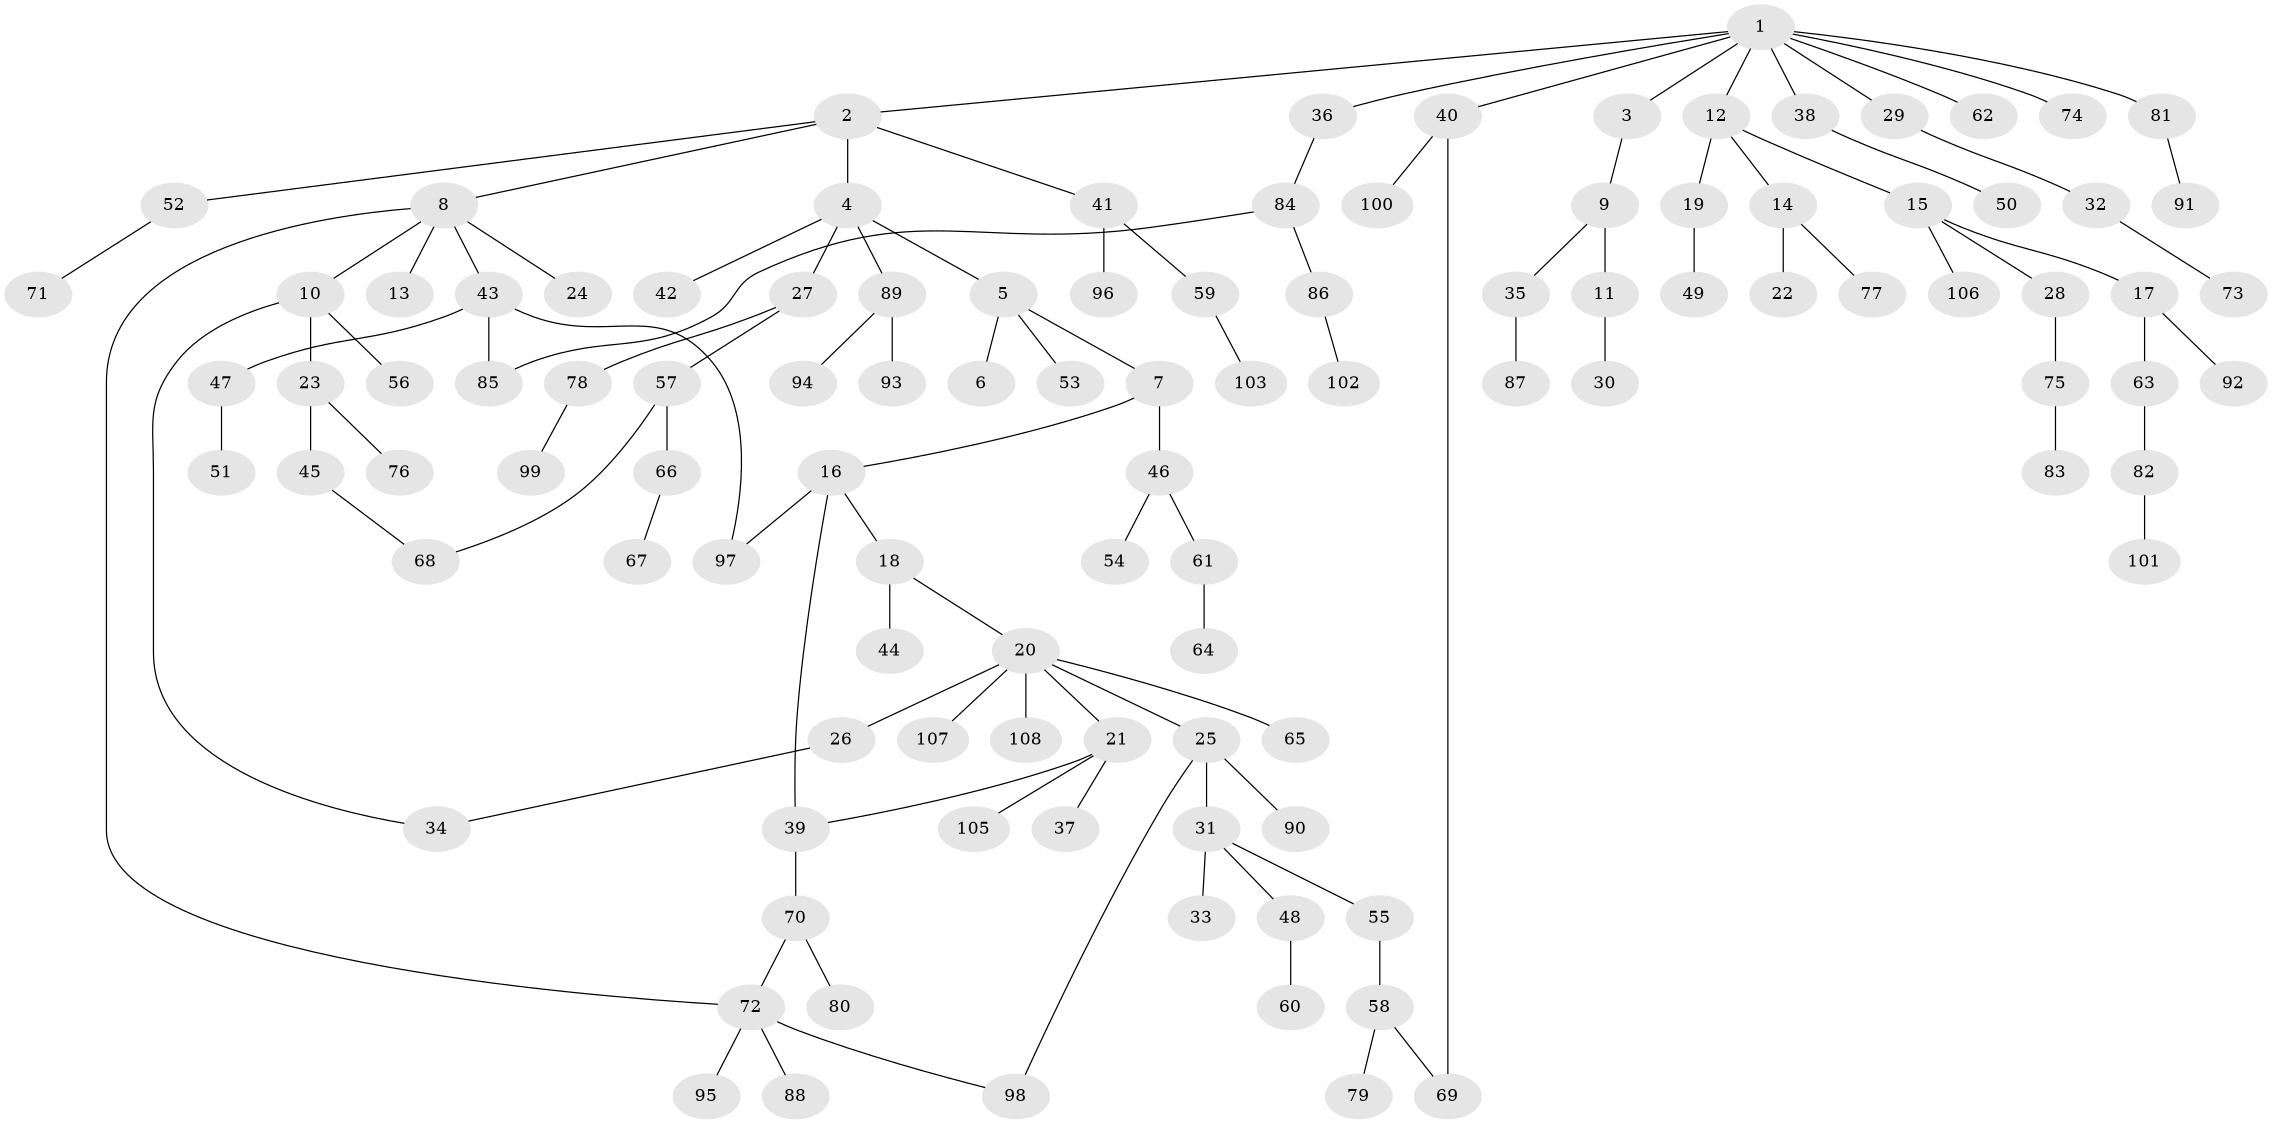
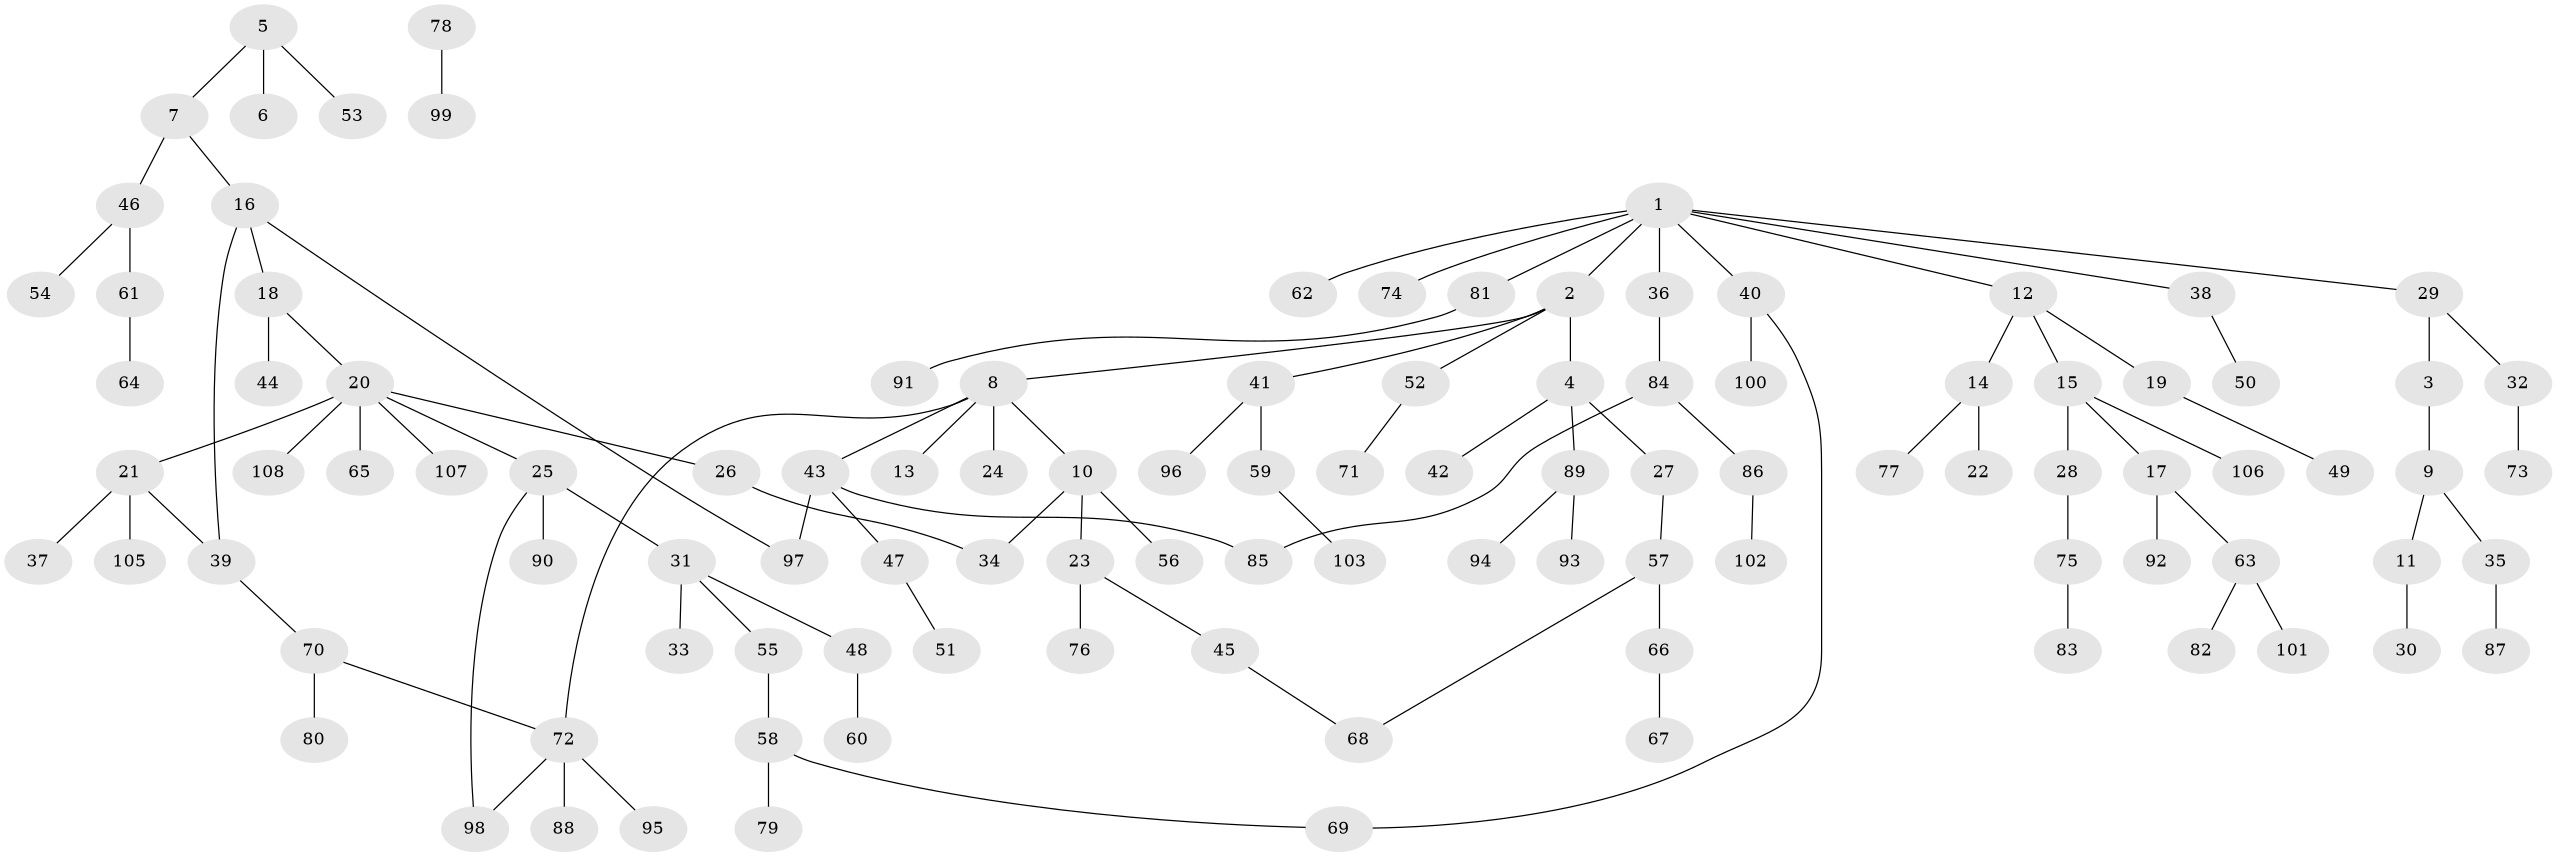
edge "1" -- "3": now "29" -- "3"
edge "4" -- "5": removed
edge "27" -- "78": removed
edge "82" -- "101": now "63" -- "101"
